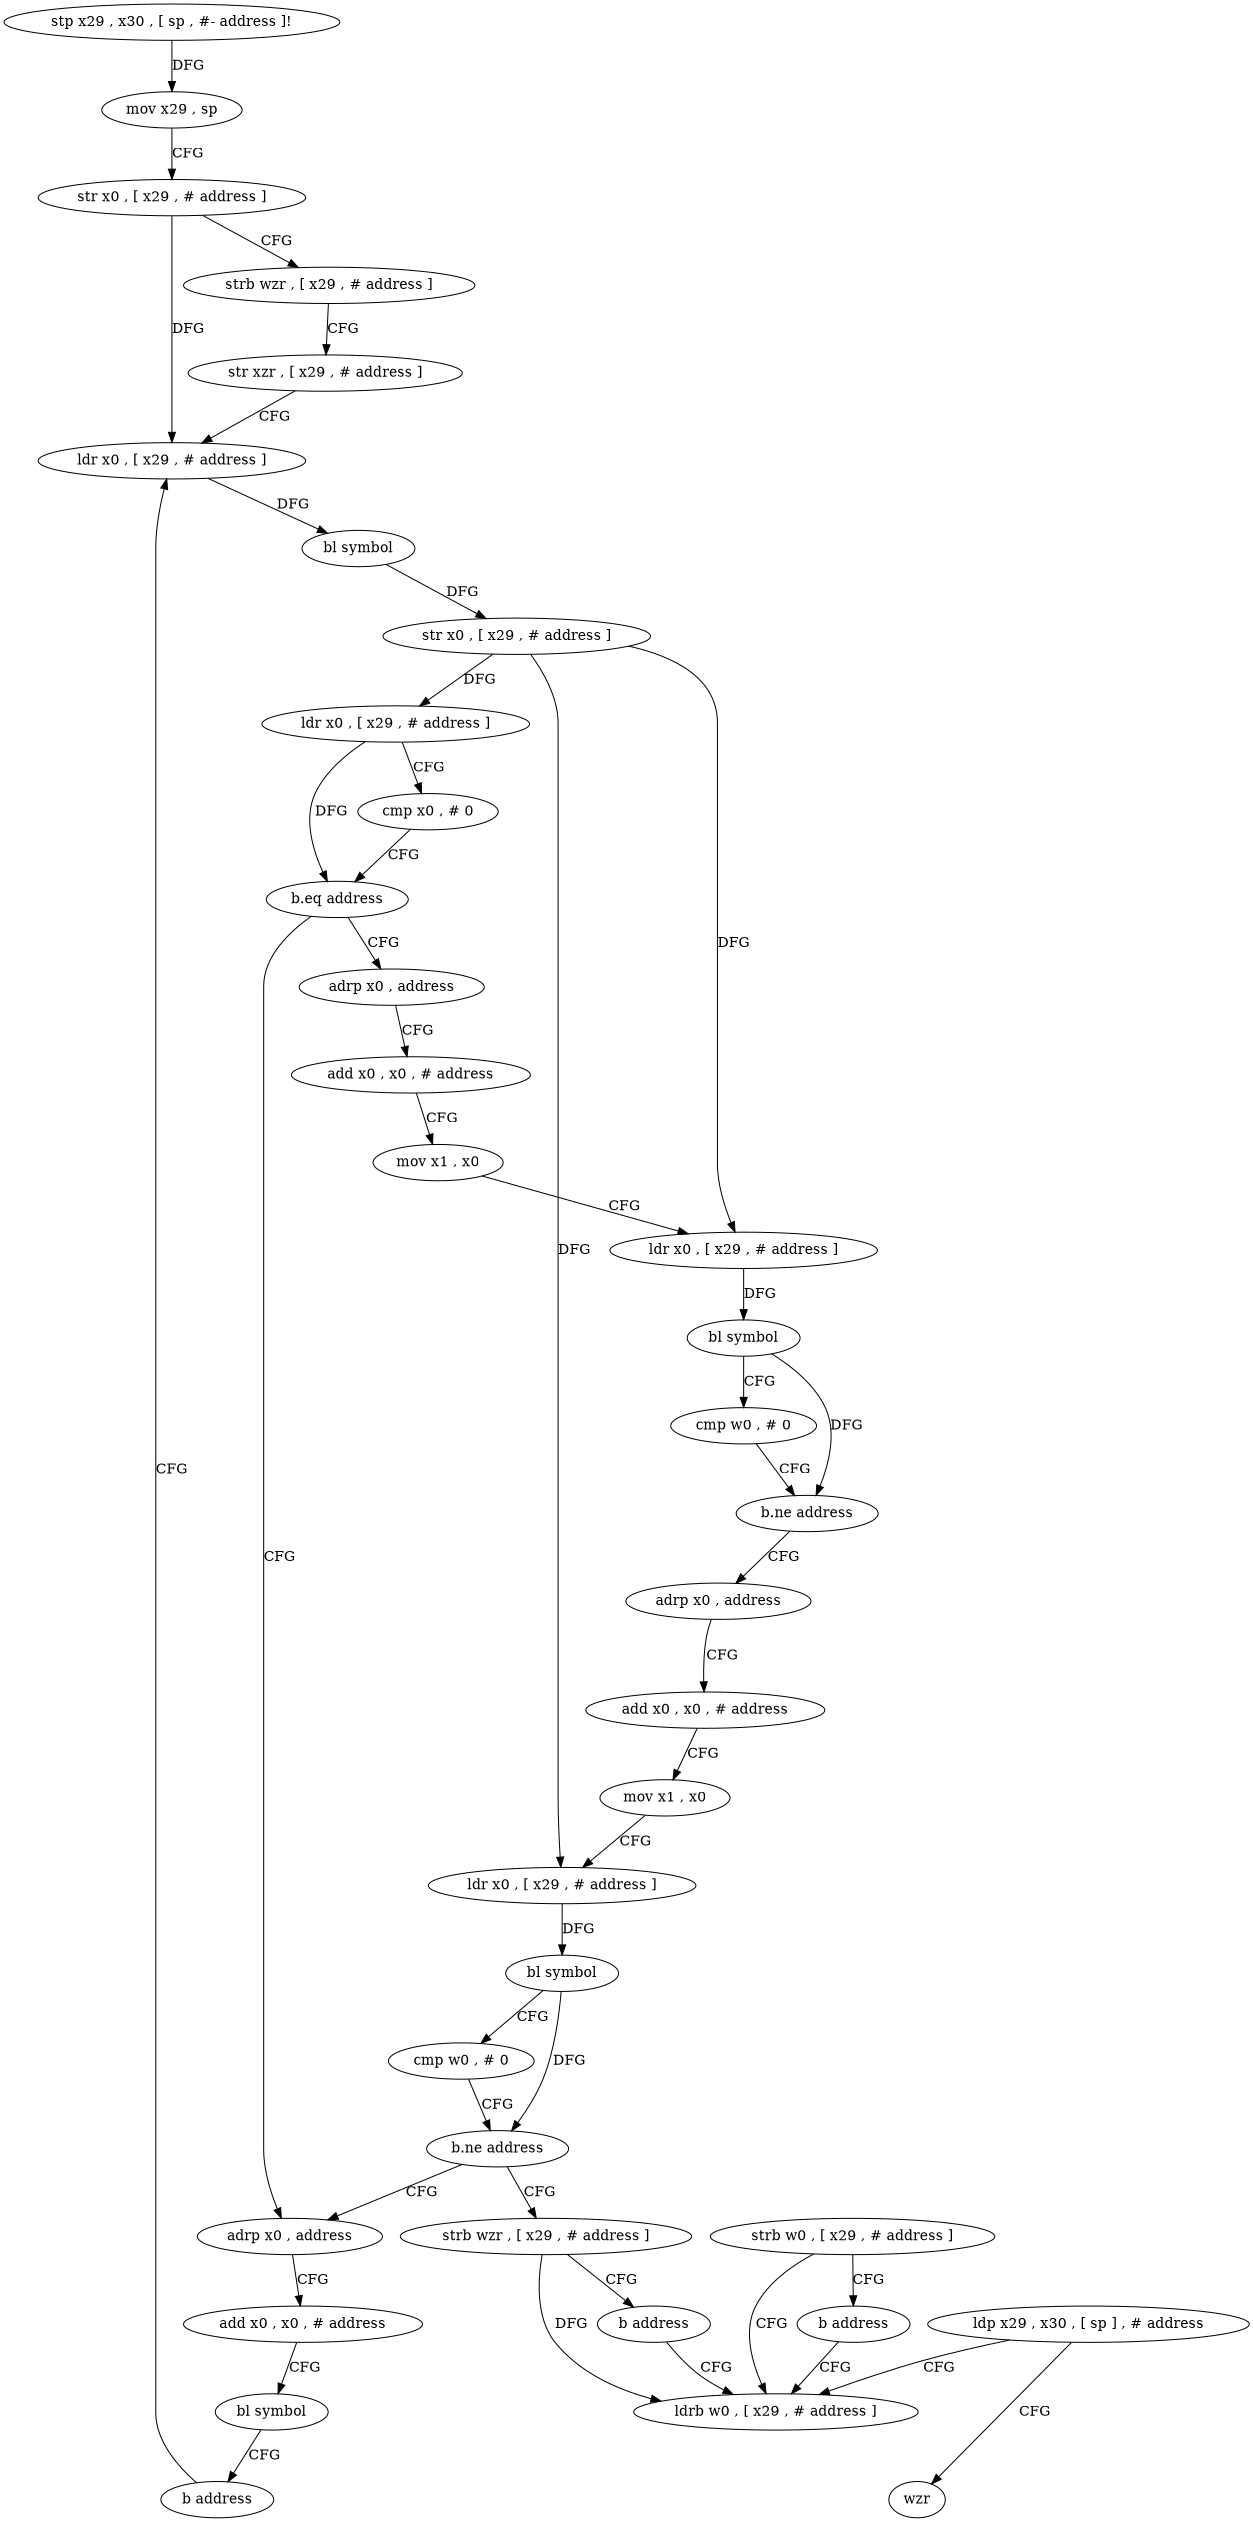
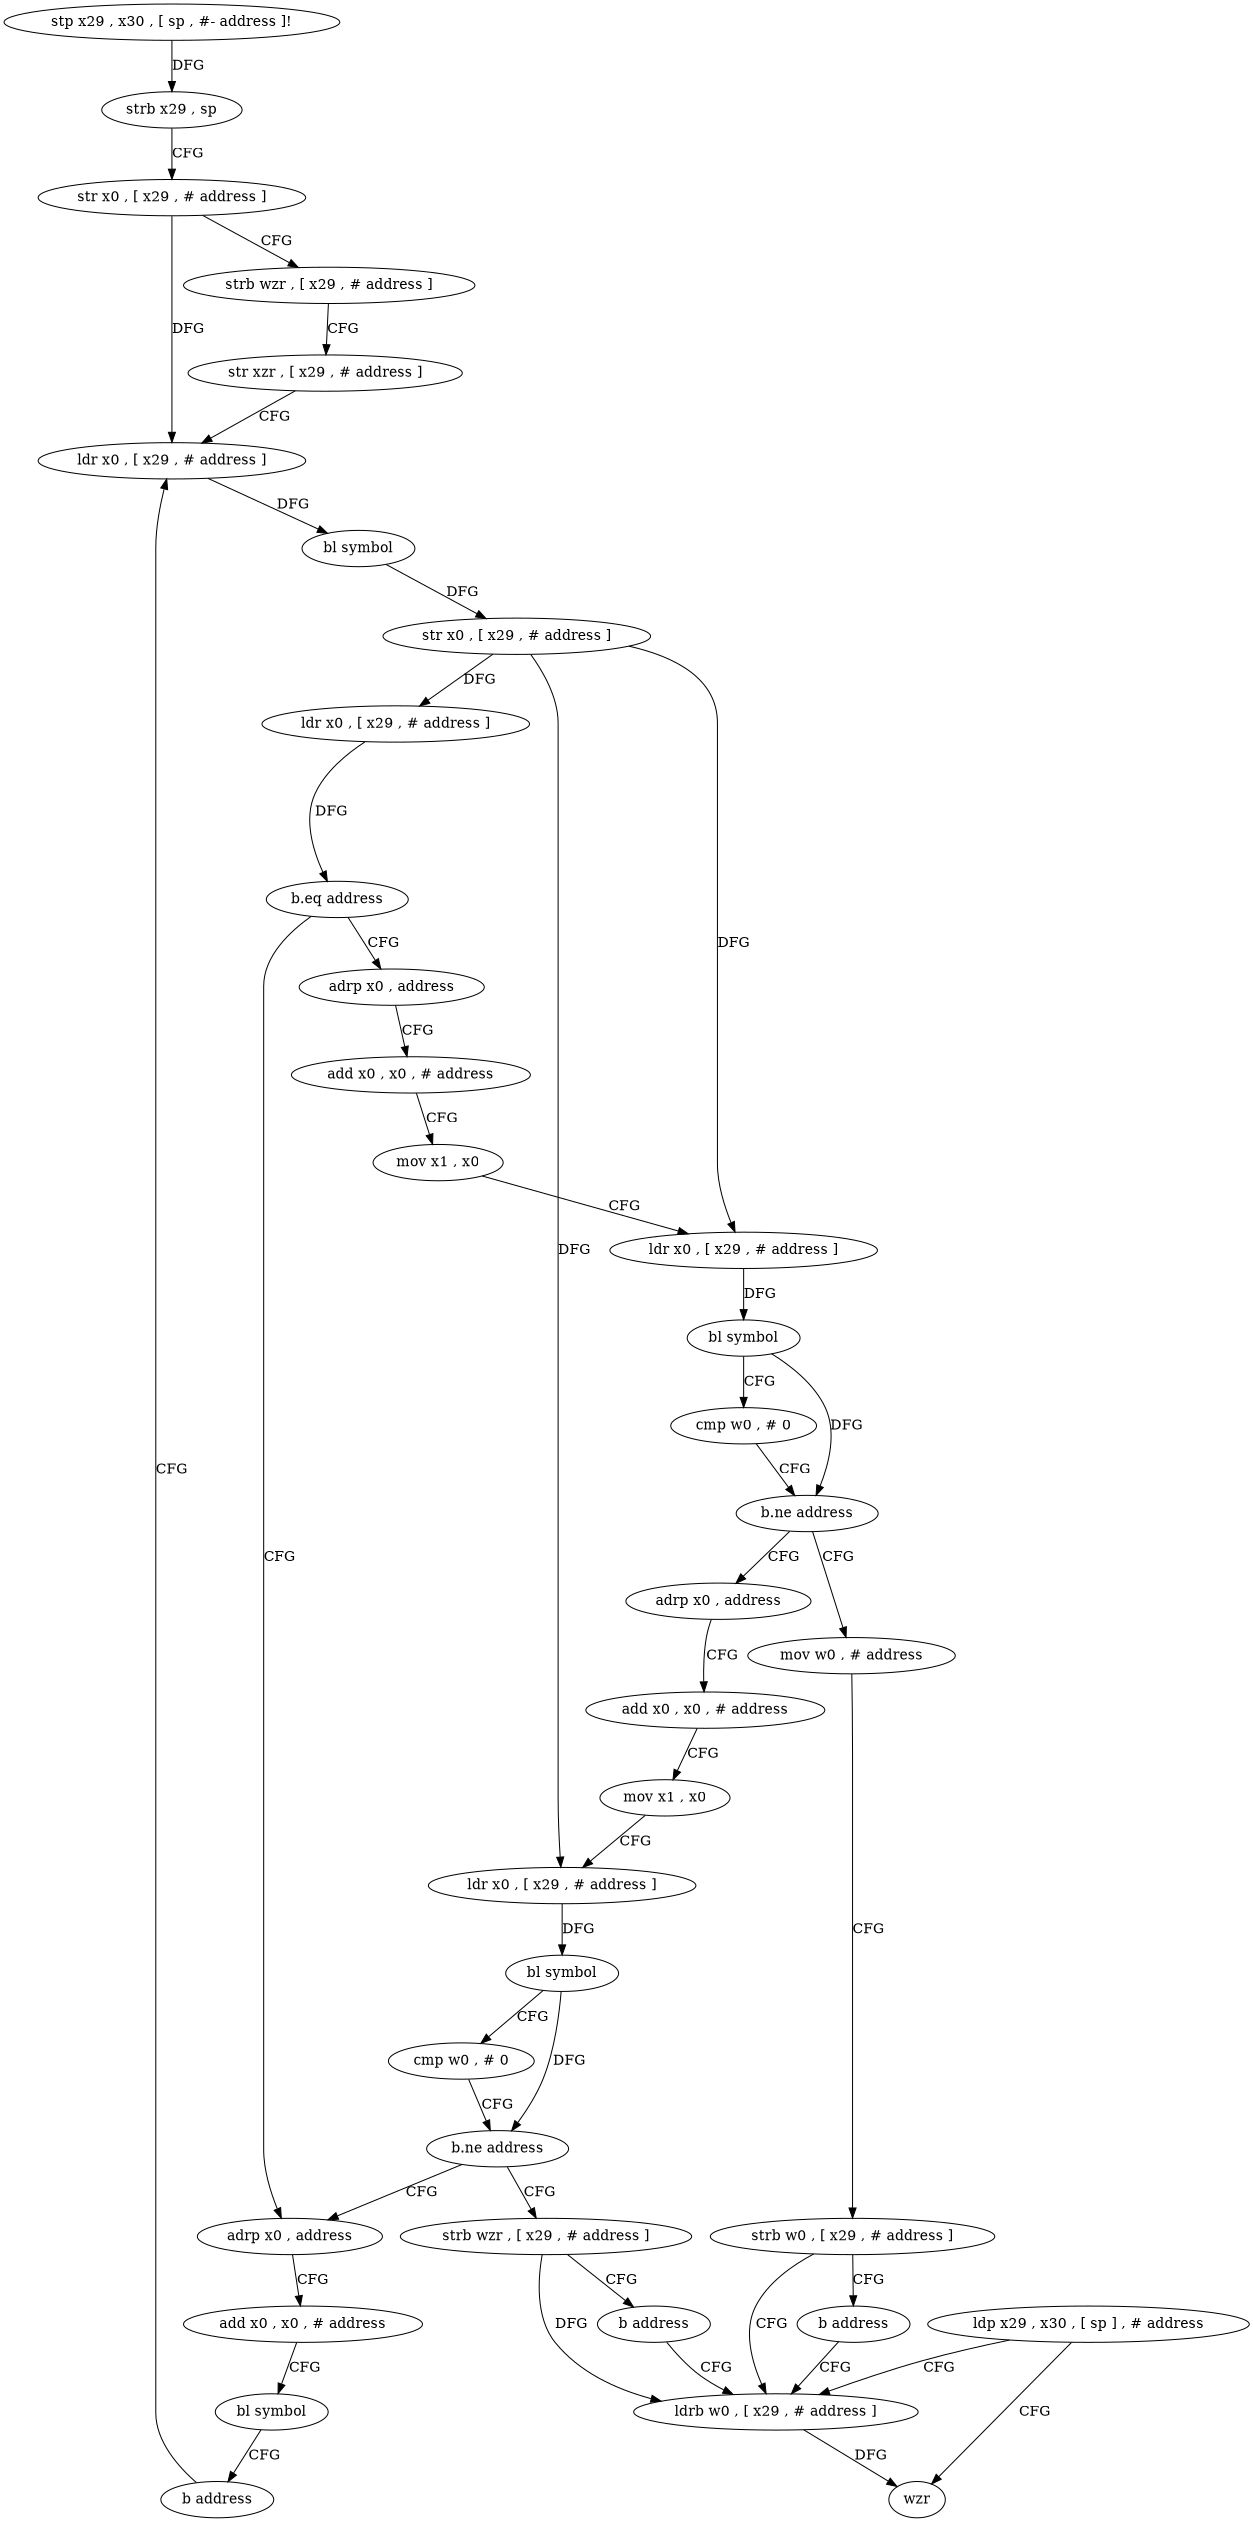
node "mov x29 , sp": label "mov x29 , sp" -> "strb x29 , sp"
node "cmp x0 , # 0": removed
node "mov w0 , # address": added
edge "ldrb w0 , [ x29 , # address ]" -> "wzr": added, label "DFG"
